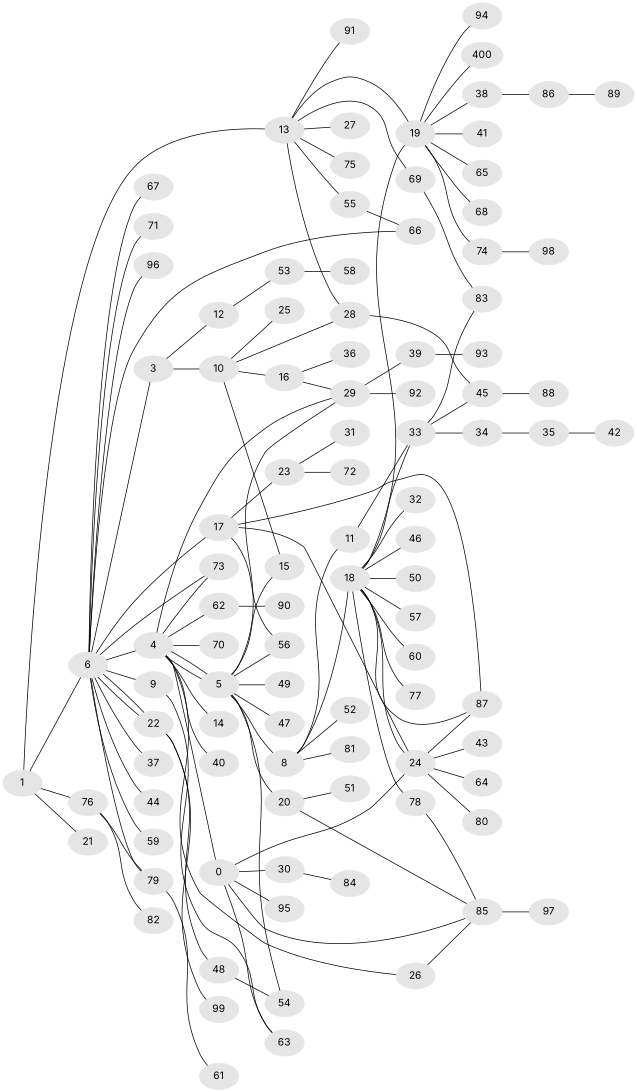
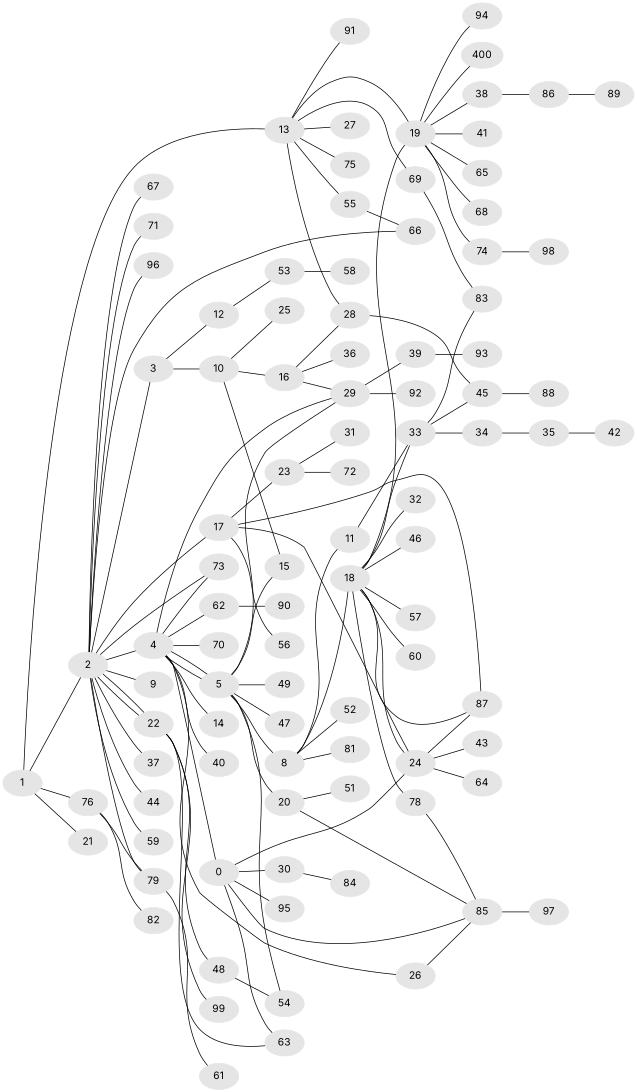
edge "28" -- "10": now "28" -- "16"
node "50": removed
node "6": label "6" -> "2"
edge "56" -- "5": removed
node "77": removed
node "80": removed
edge "9" -- "63": now "22" -- "63"
